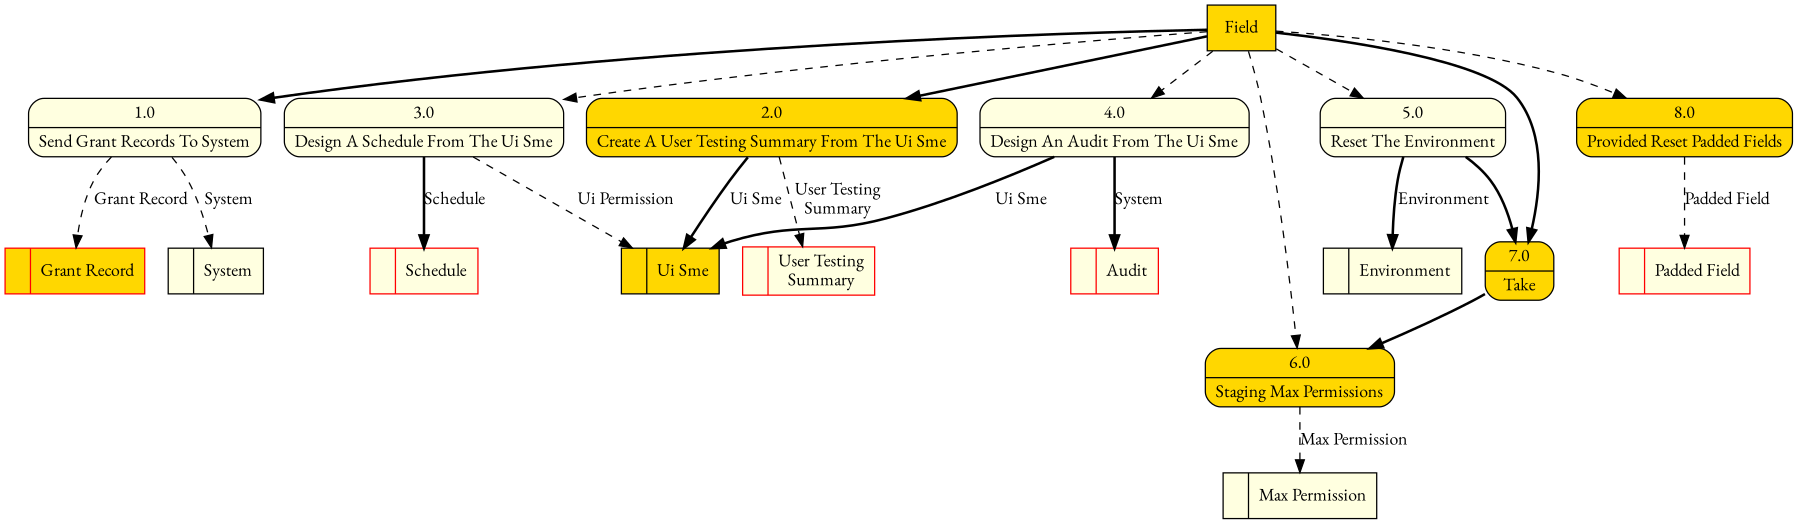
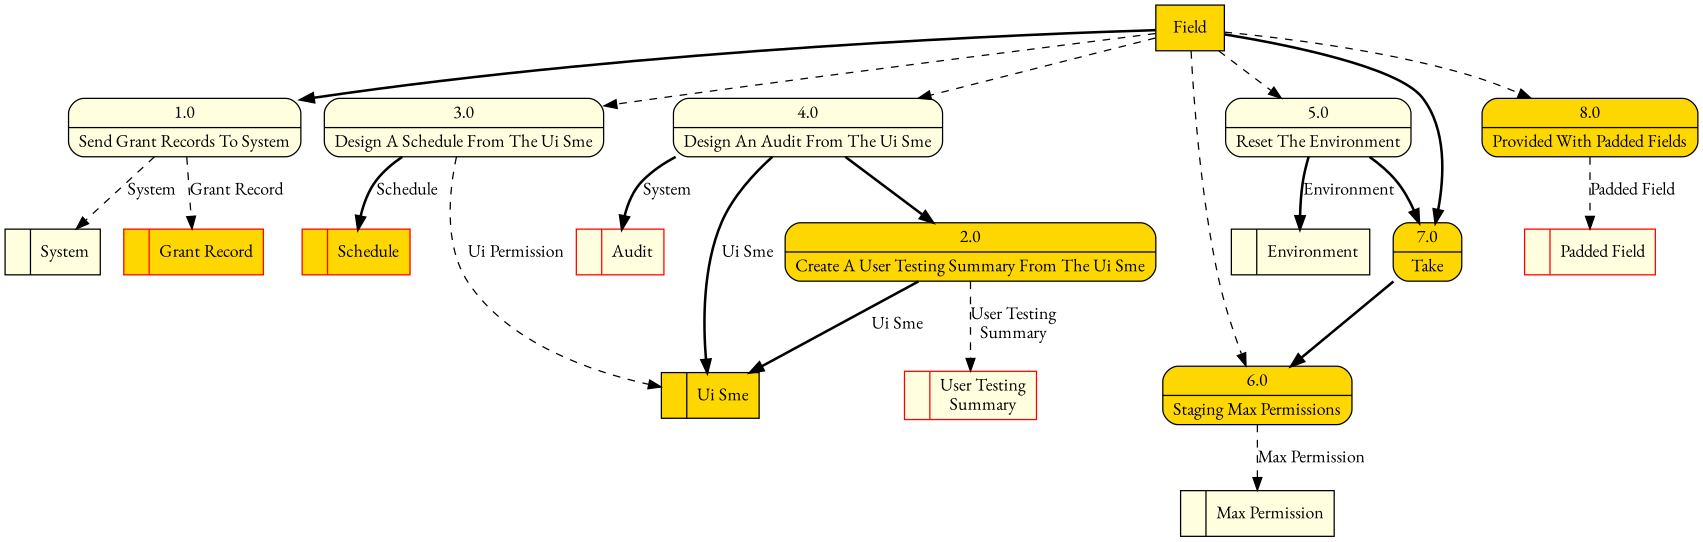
edge "Field" -> "2.0": now "4.0" -> "2.0"
node "8.0": text "Provided Reset Padded Fields" -> "Provided With Padded Fields"
node "Schedule": fillcolor lightyellow -> gold
